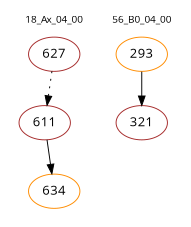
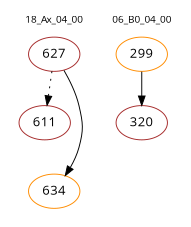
cluster "56_B0_04_00": label "56_B0_04_00" -> "06_B0_04_00"
node "293": label "293" -> "299"
node "321": label "321" -> "320"
edge "611" -> "634": now "627" -> "634"
